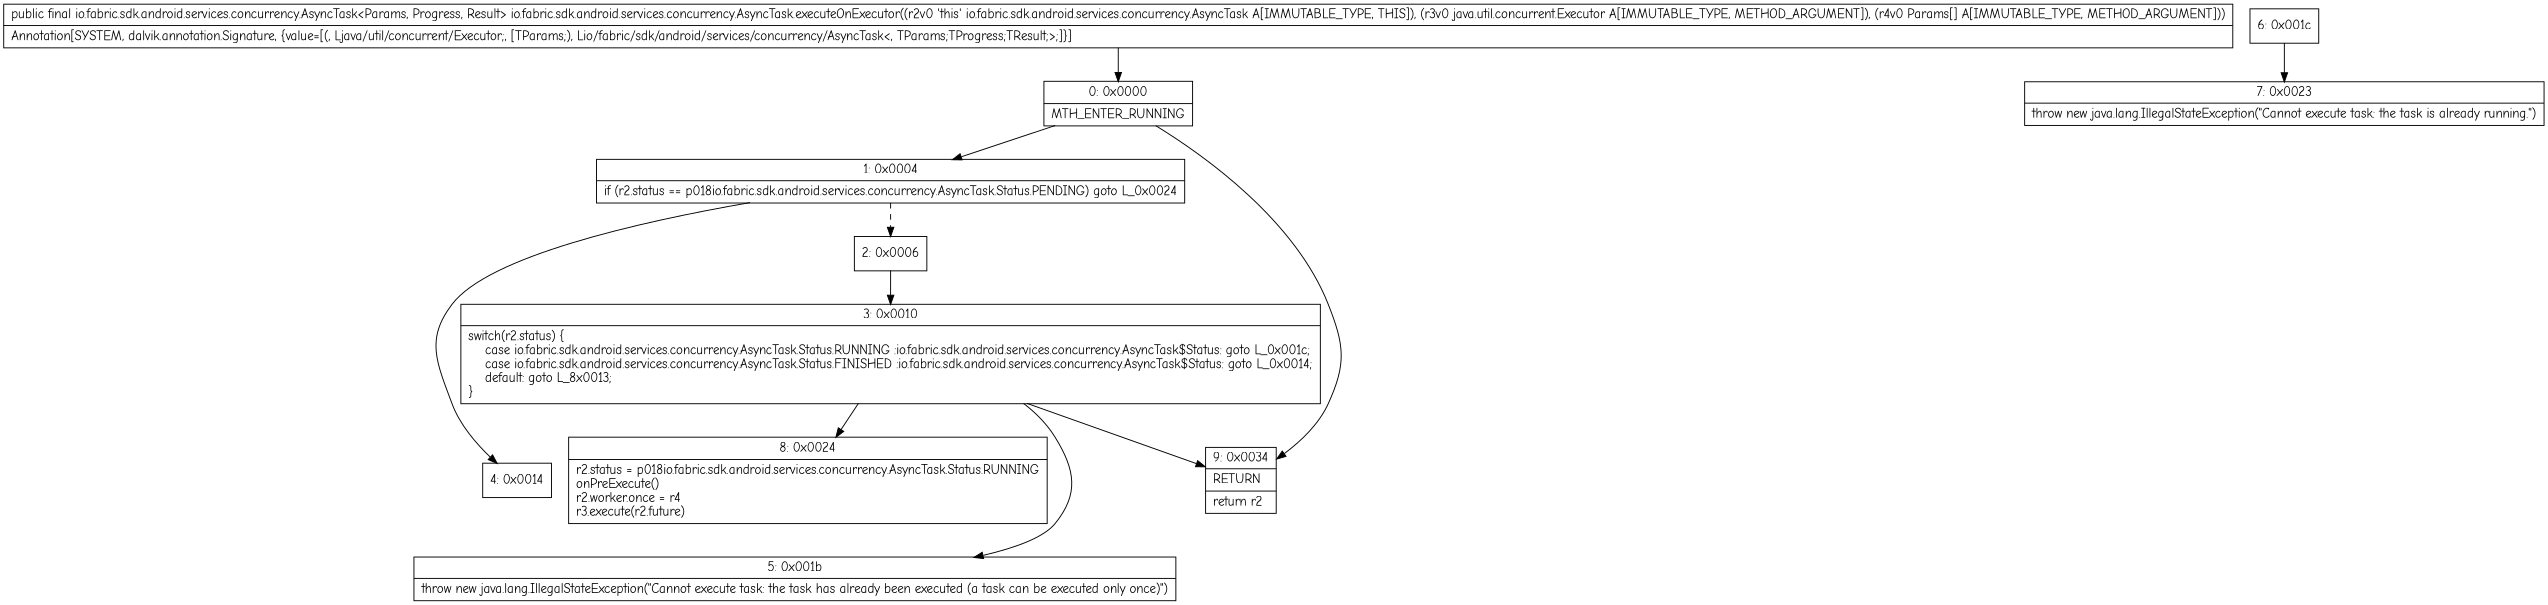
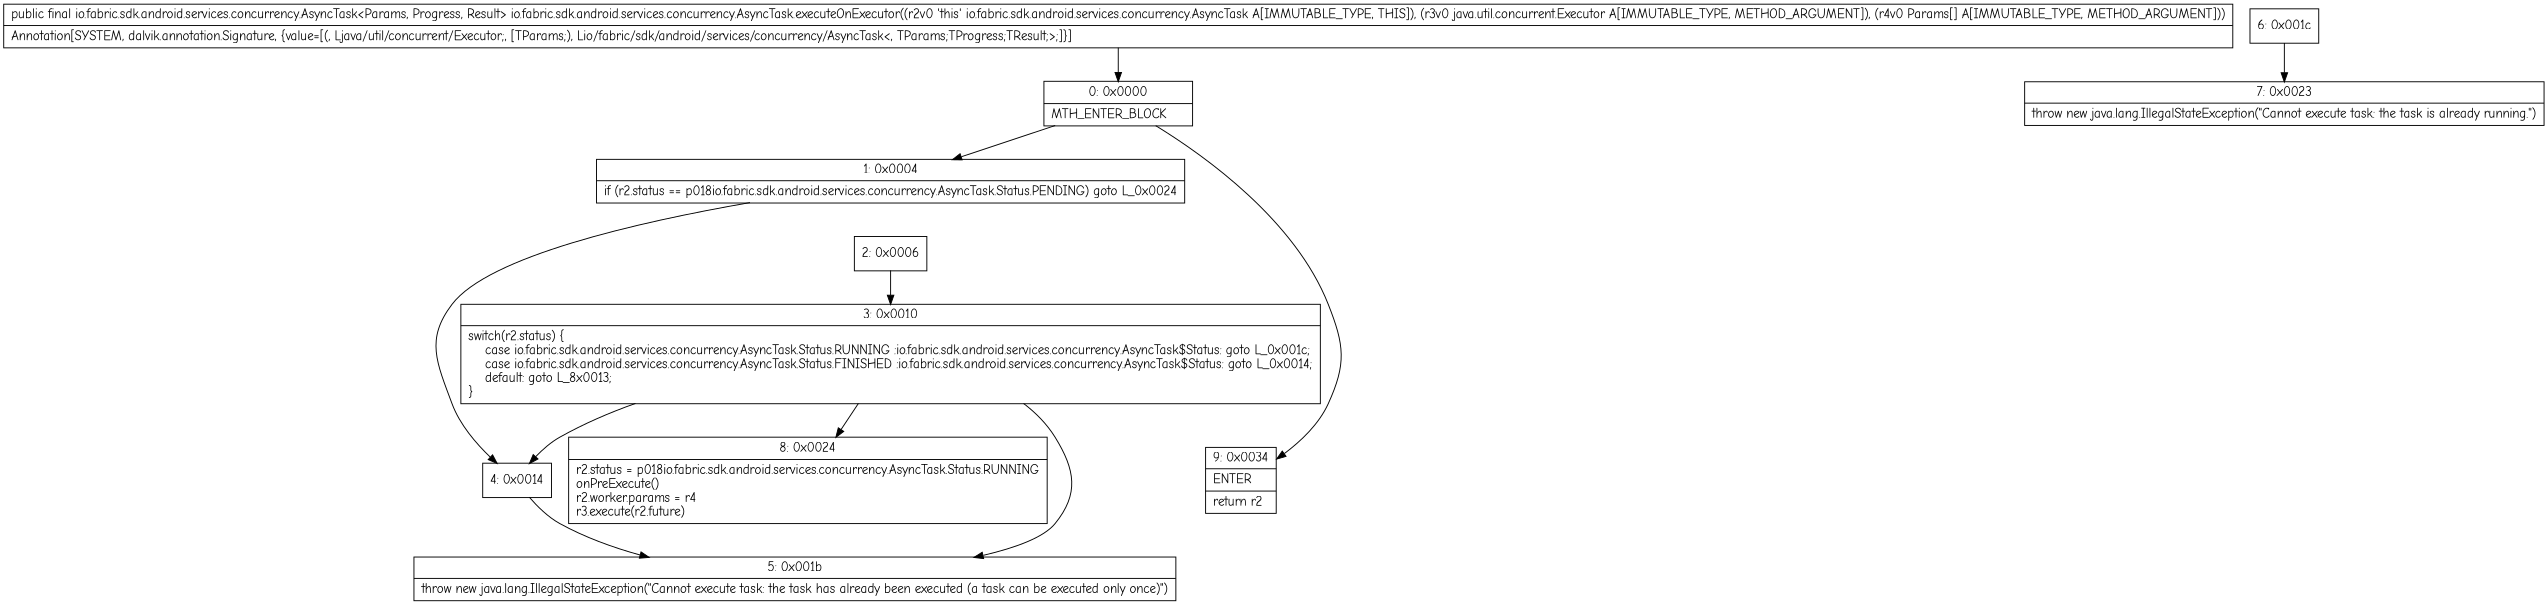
node "0: 0x0000": text "MTH_ENTER_RUNNING" -> "MTH_ENTER_BLOCK"
edge "1: 0x0004" -> "2: 0x0006": removed
edge "3: 0x0010" -> "9: 0x0034": now "3: 0x0010" -> "4: 0x0014"
node "9: 0x0034": text "RETURN" -> "ENTER"
node "8: 0x0024": text "r2.worker.once = r4" -> "r2.worker.params = r4"
edge "4: 0x0014" -> "5: 0x001b": added
